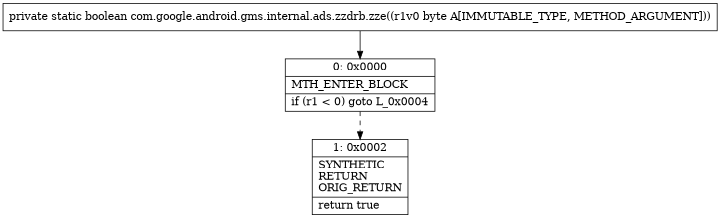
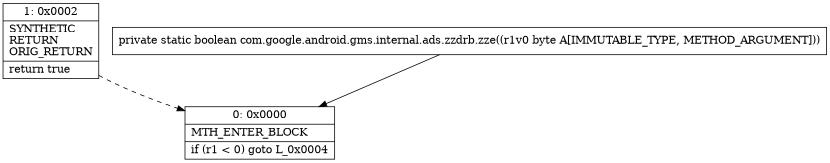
edge "0: 0x0000" -> "1: 0x0002": reversed
